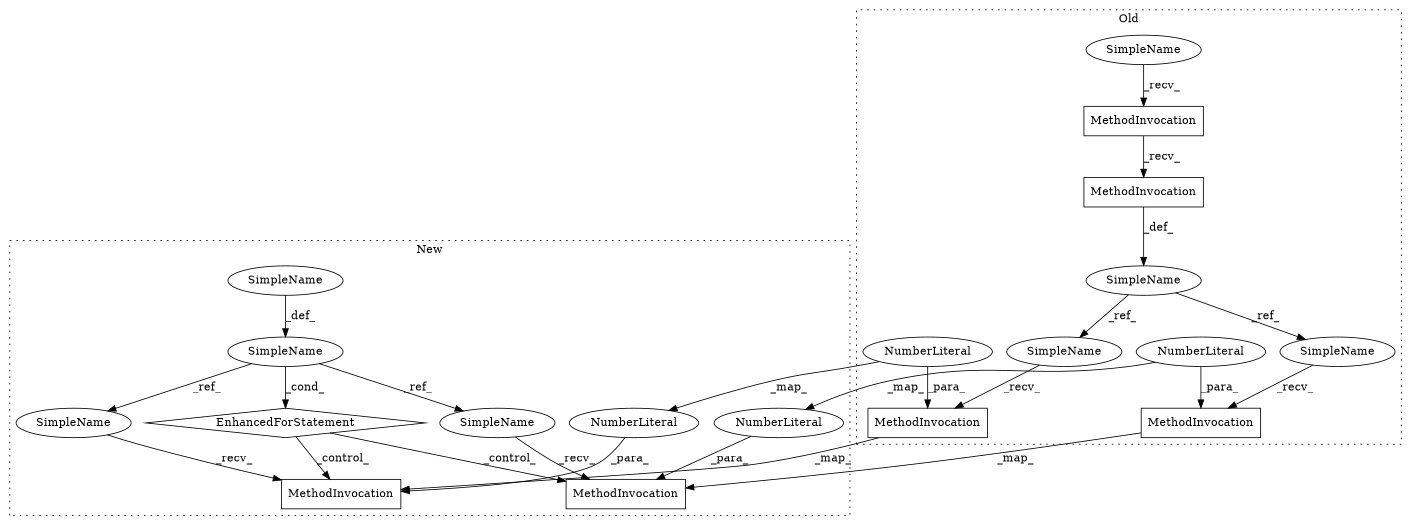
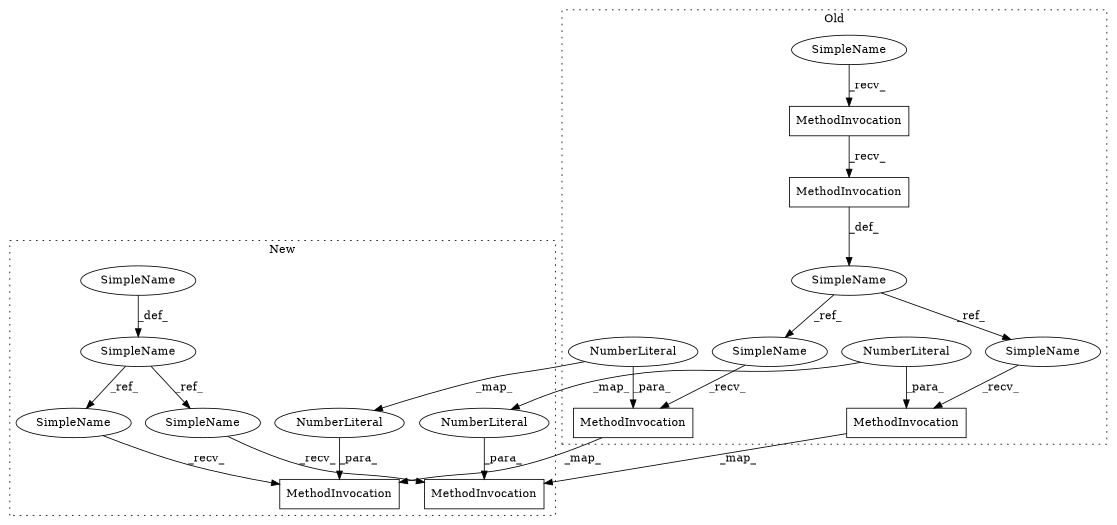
node "EnhancedForStatement": removed
